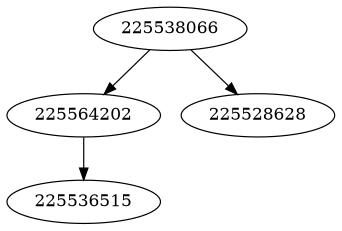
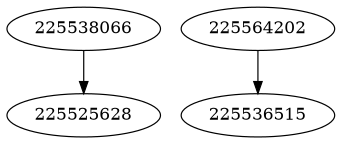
edge "225538066" -> "225564202": removed
node "225528628": label "225528628" -> "225525628"
